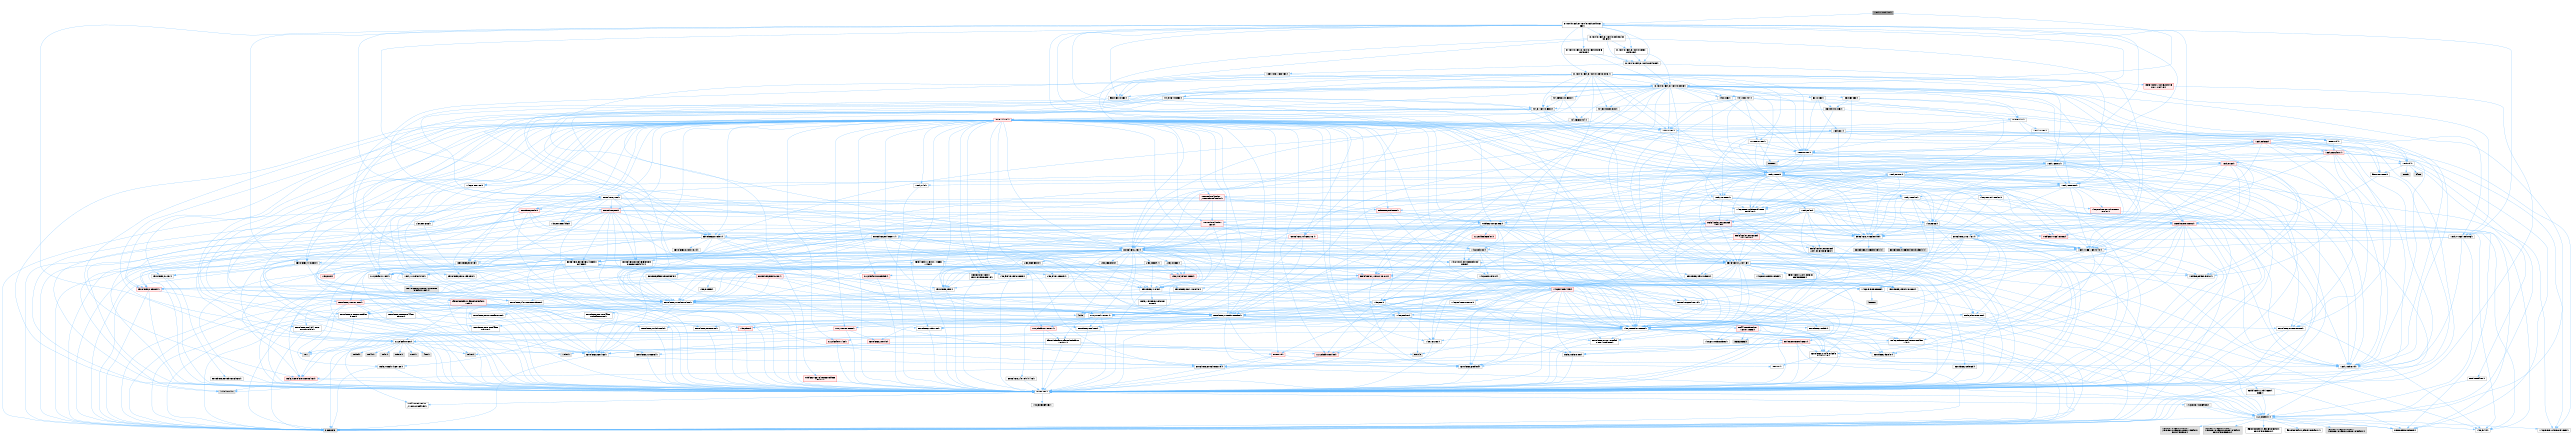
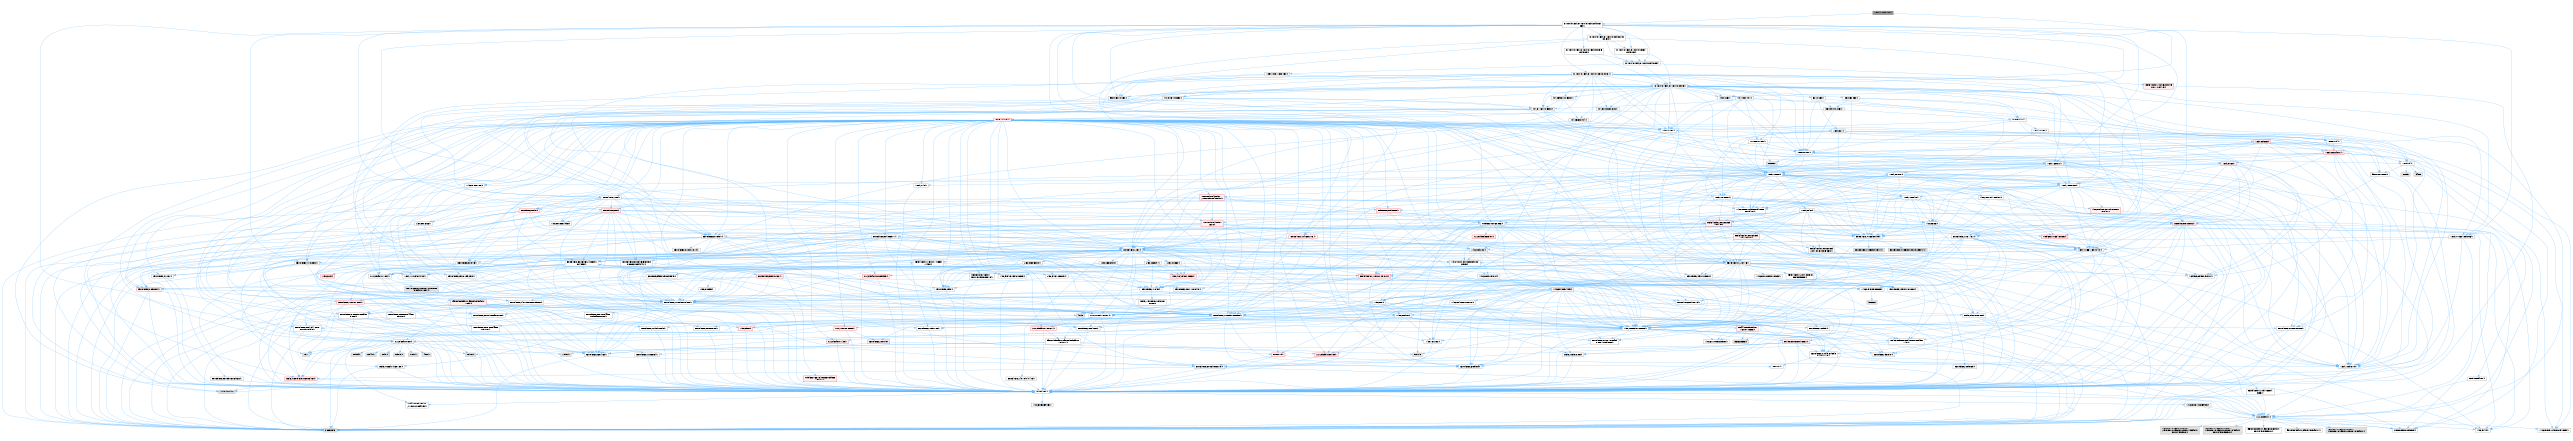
edge "Templates/UnrealTypeTraits.h" -> "Templates/IsTriviallyCopy Constructible.h": added
